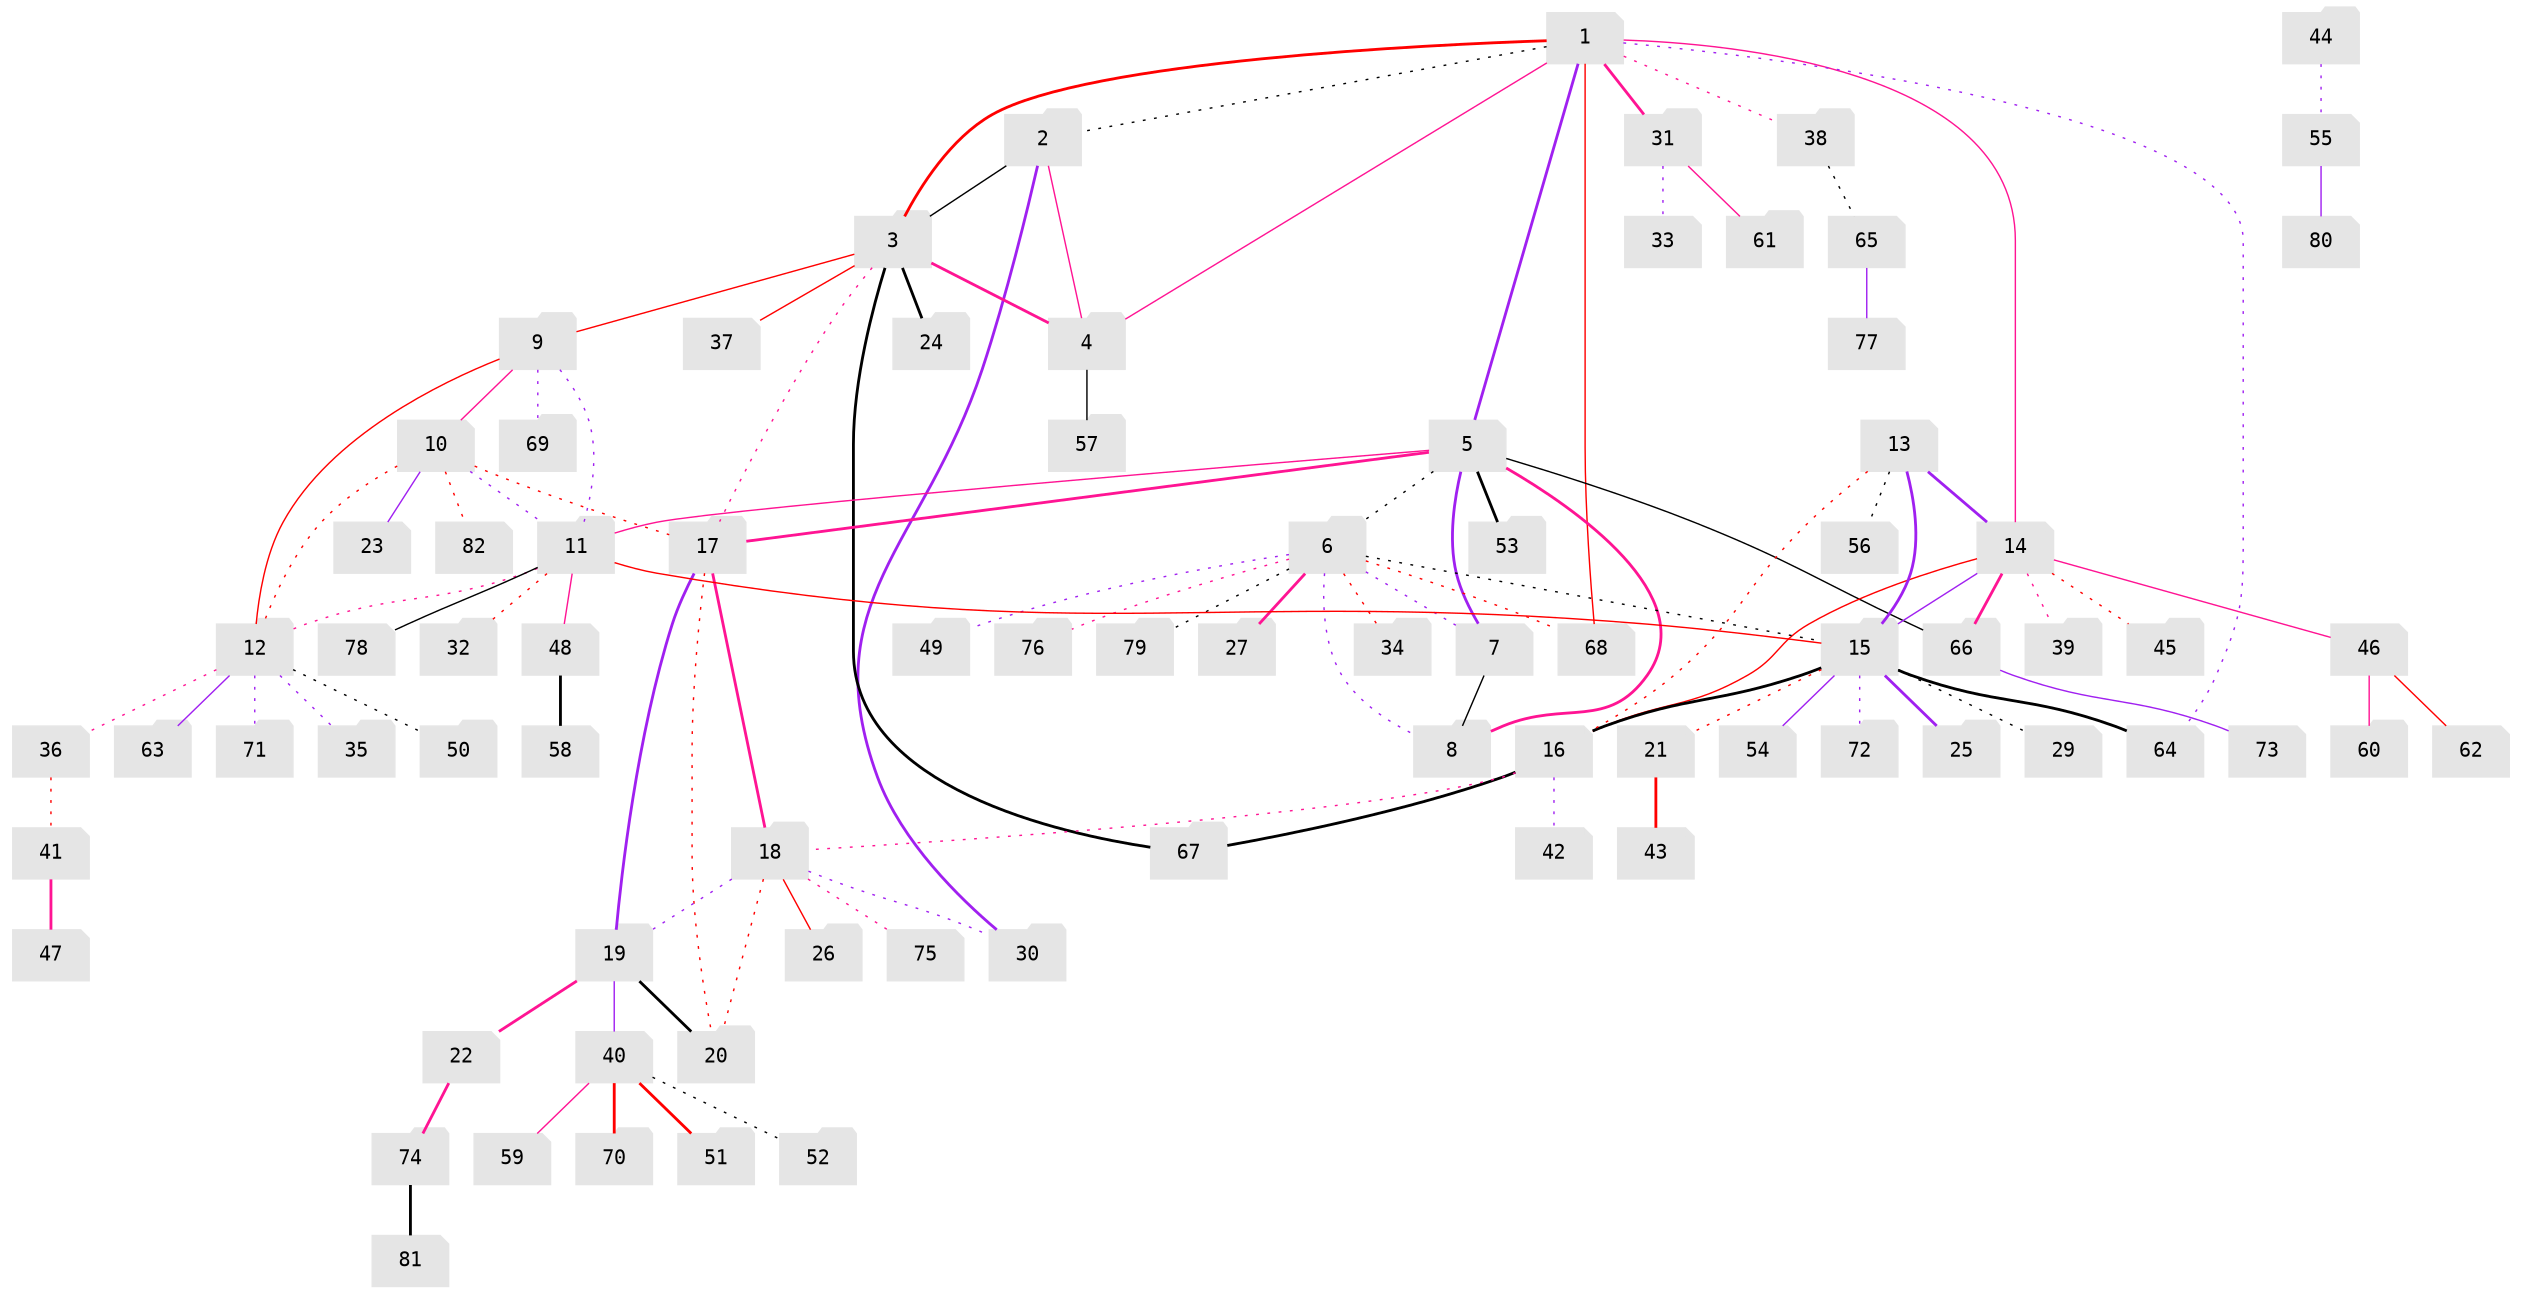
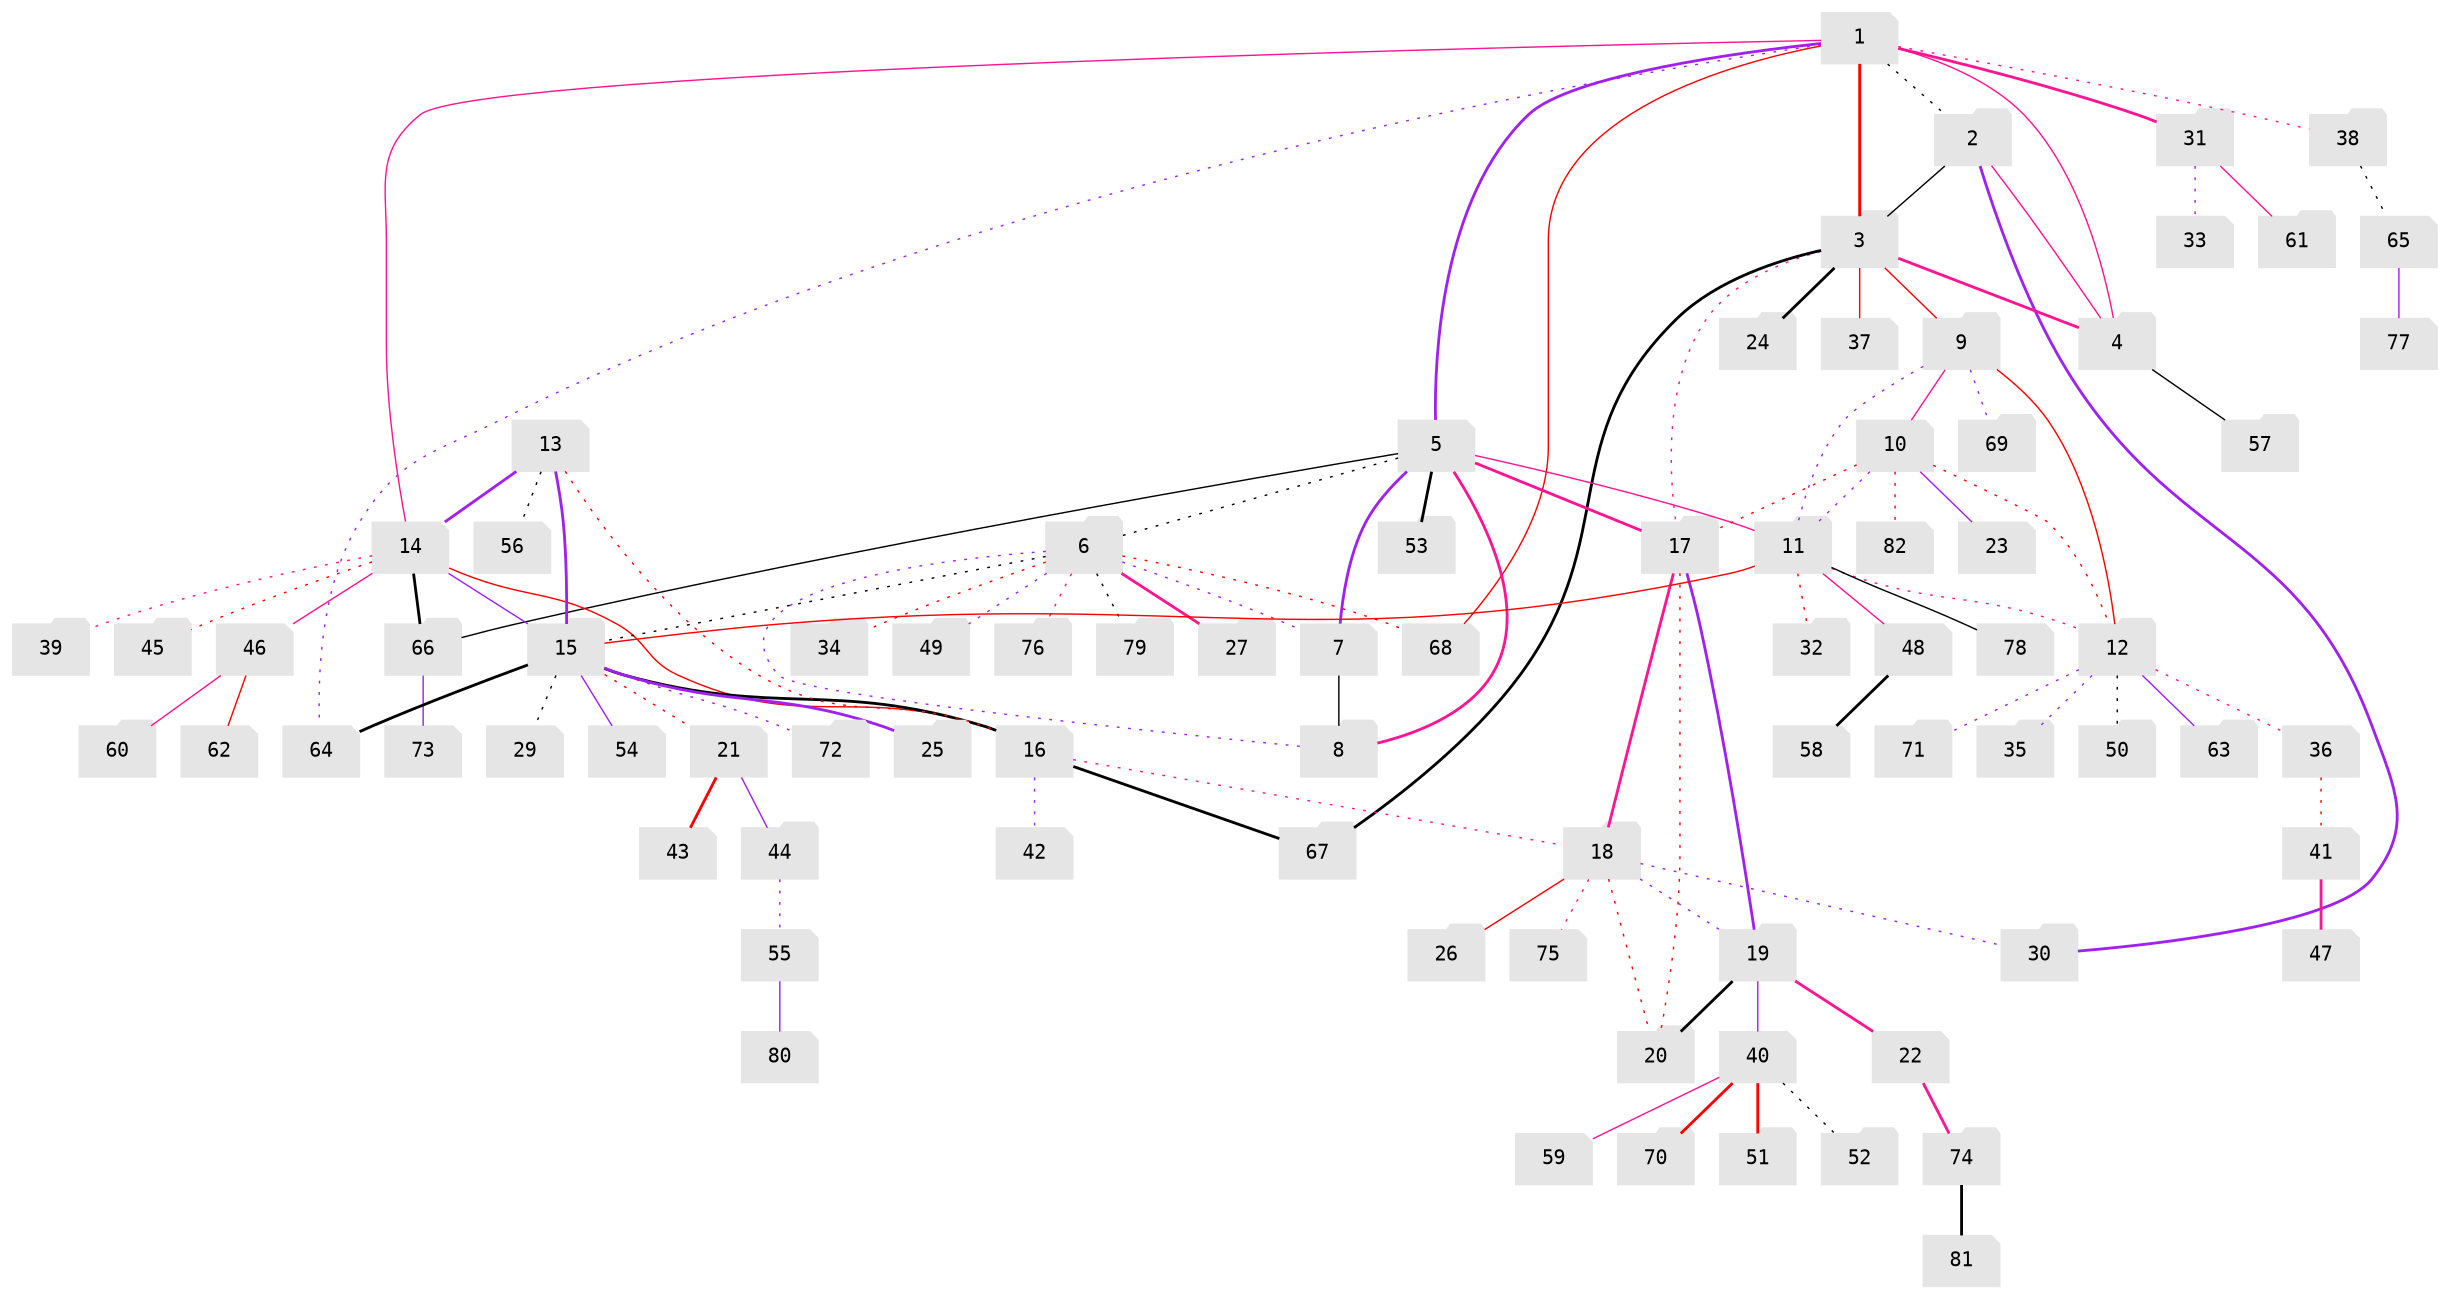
edge "14" -- "66": color deeppink -> black
edge "21" -- "44": added
